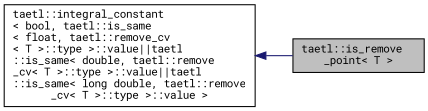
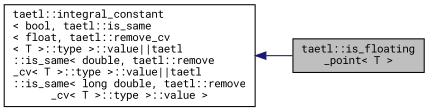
node "taetl::is_remove _point< T >": label "taetl::is_remove _point< T >" -> "taetl::is_floating _point< T >"
